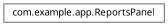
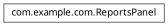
node "com.example.app.ReportsPanel": label "com.example.app.ReportsPanel" -> "com.example.com.ReportsPanel"
